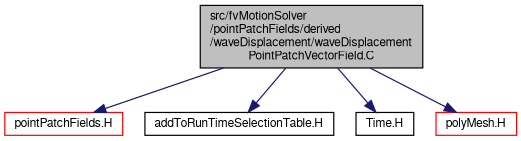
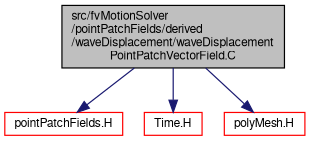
node "addToRunTimeSelectionTable.H": removed
node "Time.H": color black -> red
